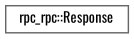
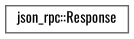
node "rpc_rpc::Response": label "rpc_rpc::Response" -> "json_rpc::Response"
